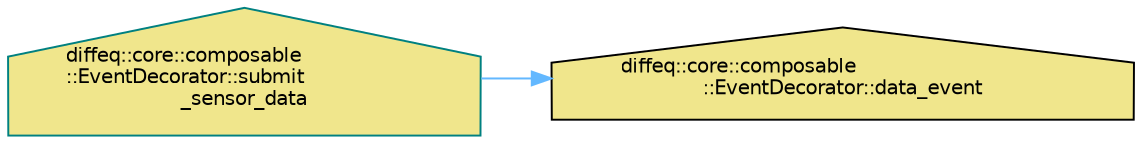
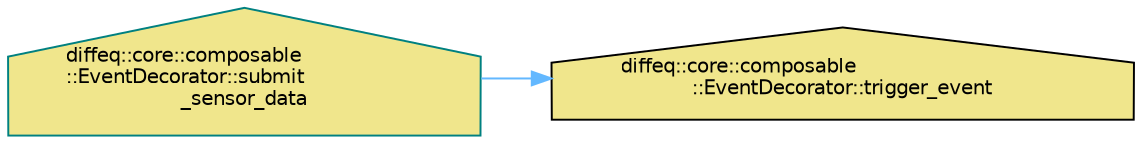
node "diffeq::core::composable ::EventDecorator::data_event": label "diffeq::core::composable ::EventDecorator::data_event" -> "diffeq::core::composable ::EventDecorator::trigger_event"
